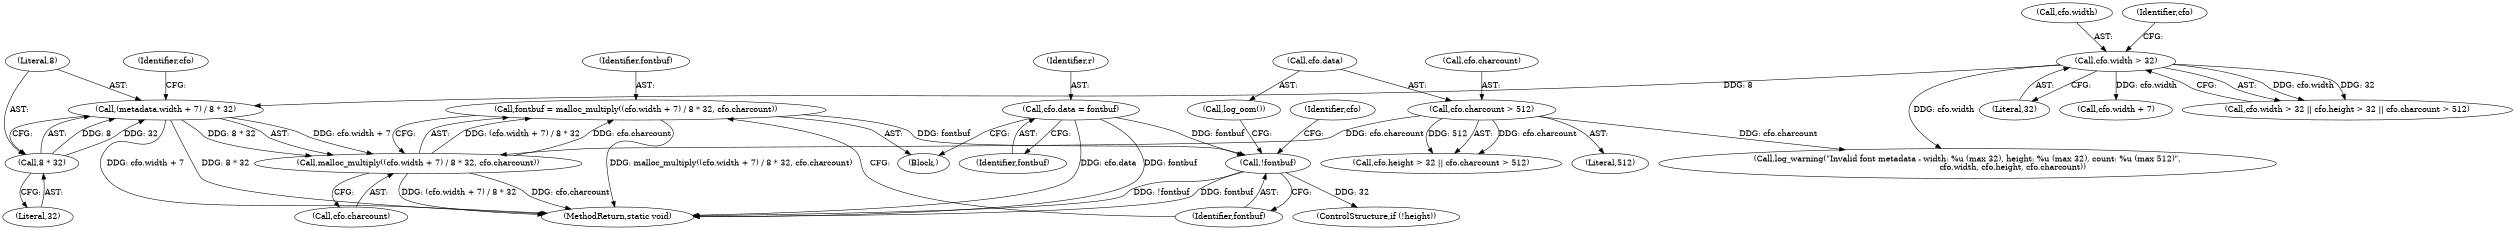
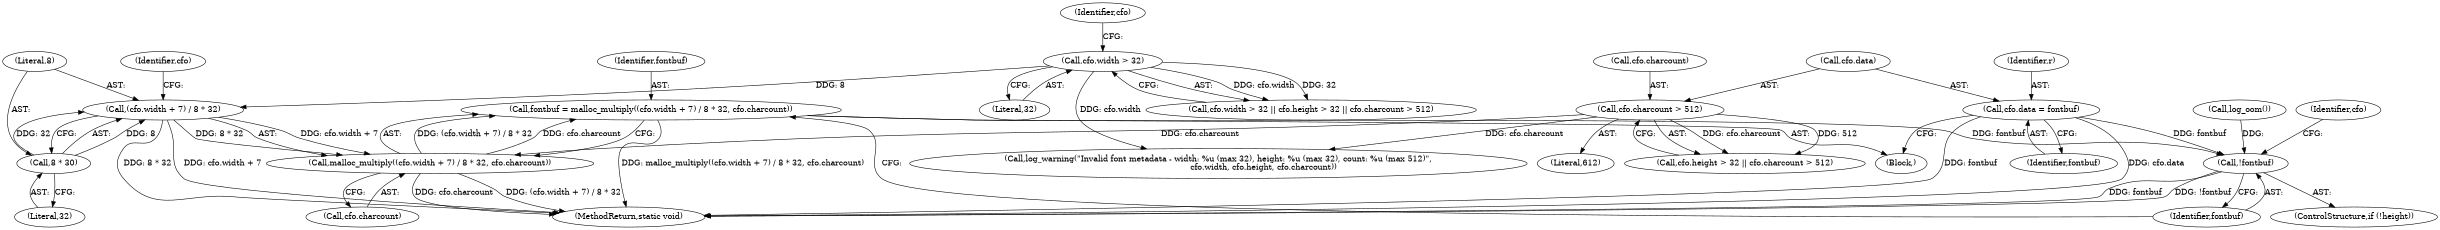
node "(Call,cfo.width)": removed
edge "(Call,cfo.data)" -> "(Call,log_oom())": now "(Call,cfo.data)" -> "(Call,cfo.data = fontbuf)"
node "(Call,(metadata.width + 7) / 8 * 32)": label "(Call,(metadata.width + 7) / 8 * 32)" -> "(Call,(cfo.width + 7) / 8 * 32)"
node "(Call,cfo.width + 7)": removed
edge "(Call,log_oom())" -> "(Call,!fontbuf)": label "CFG: " -> "DDG: "
edge "(Call,cfo.height > 32 || cfo.charcount > 512)" -> "(Call,cfo.charcount > 512)": added, label "CFG:"
node "(Call,8 * 32)": label "(Call,8 * 32)" -> "(Call,8 * 30)"
node "(Literal,512)": label "(Literal,512)" -> "(Literal,612)"
edge "(Call,!fontbuf)" -> "(ControlStructure,if (!height))": label "DDG: 32" -> "AST: "
